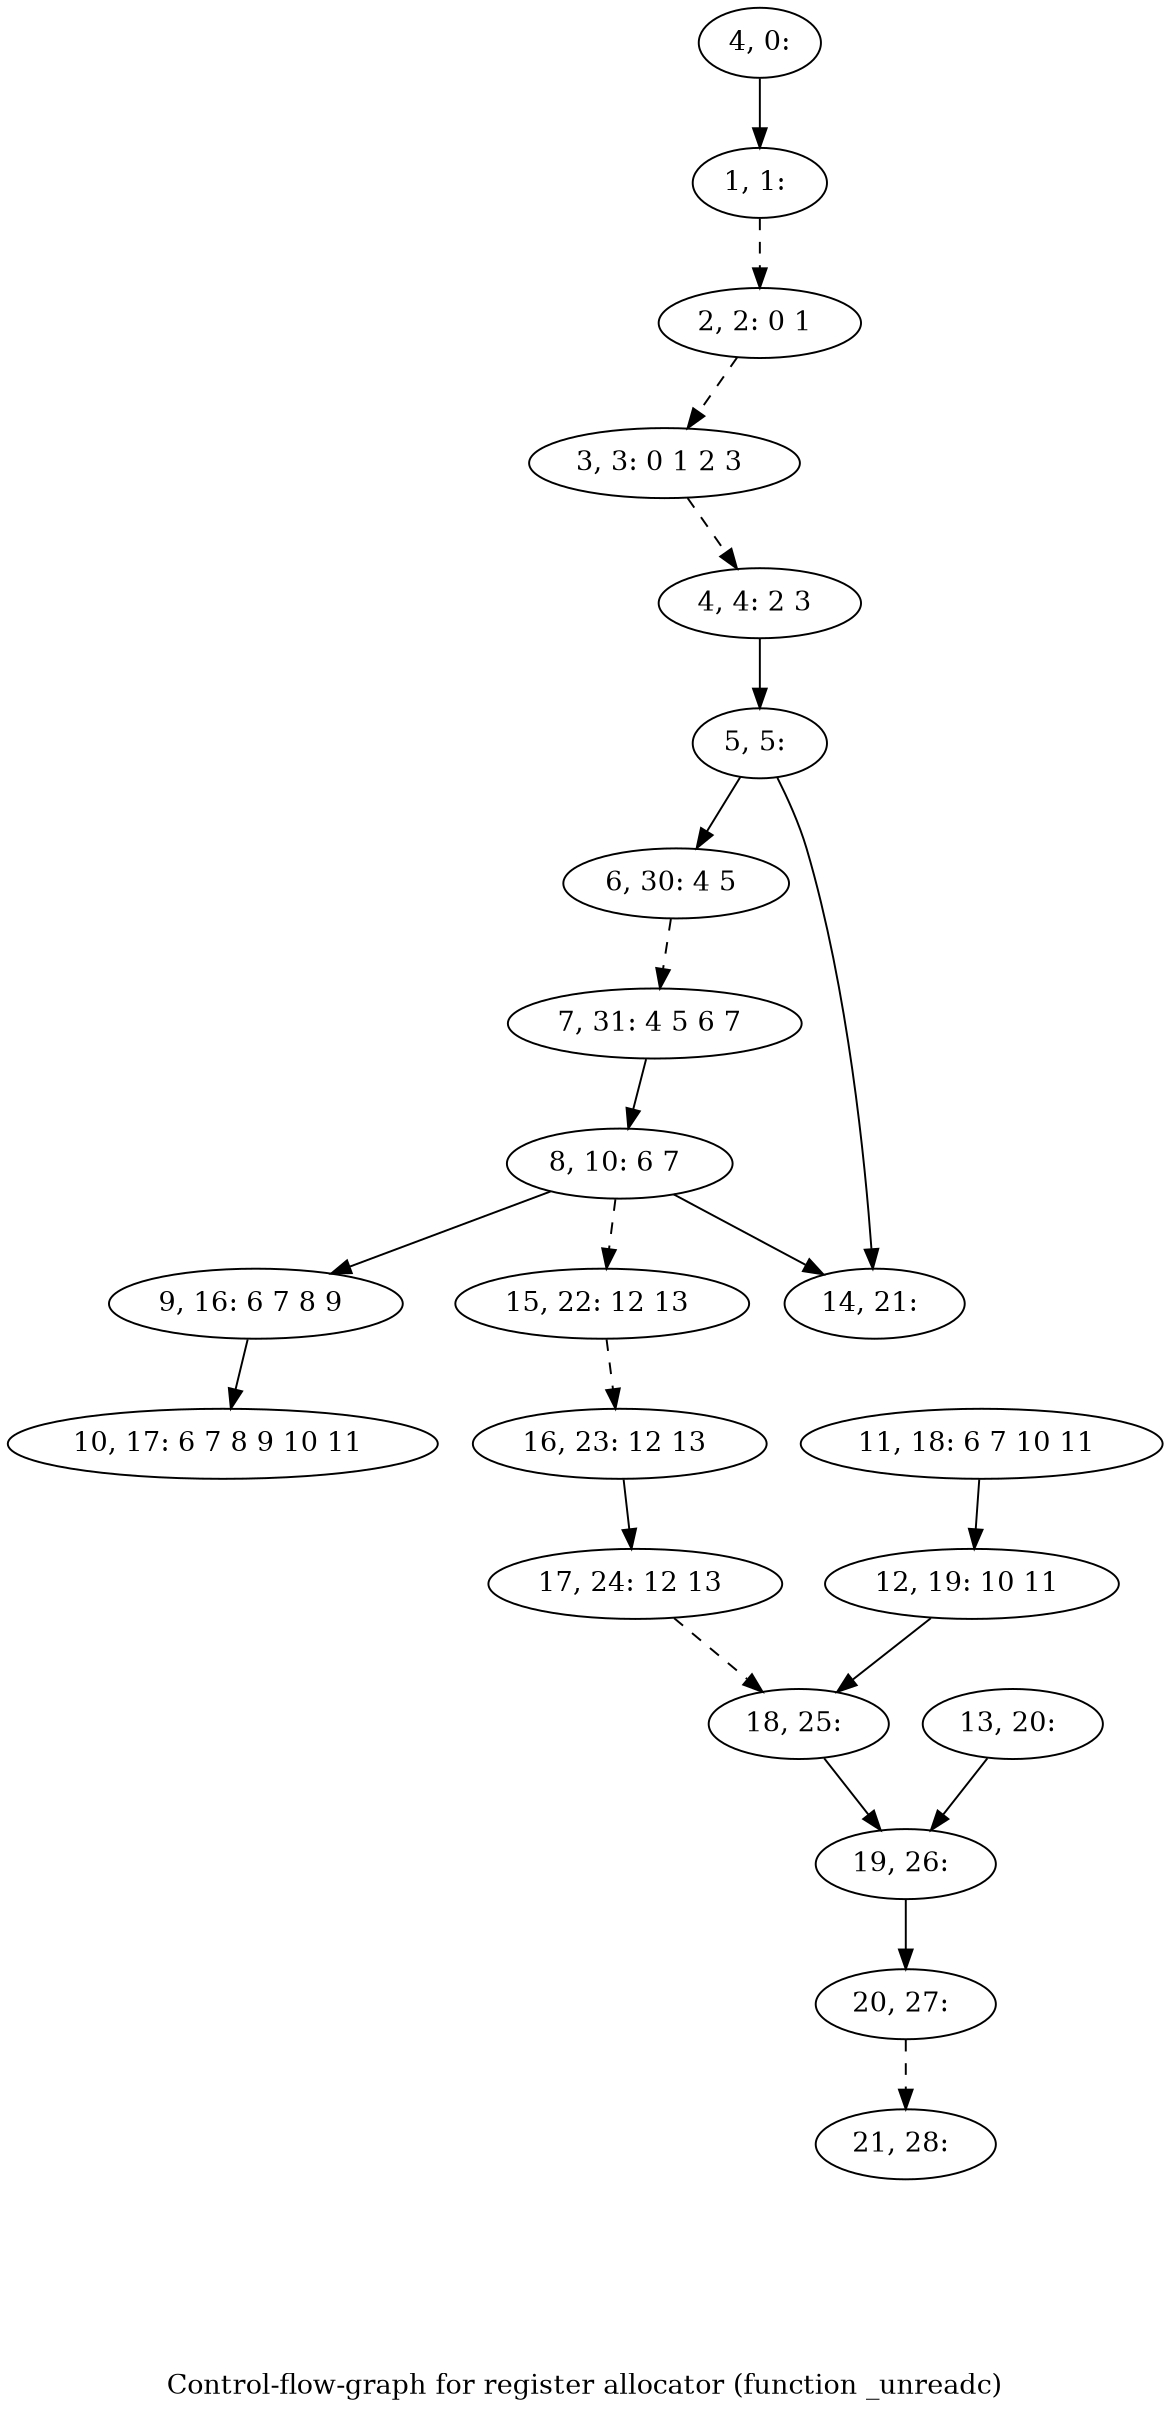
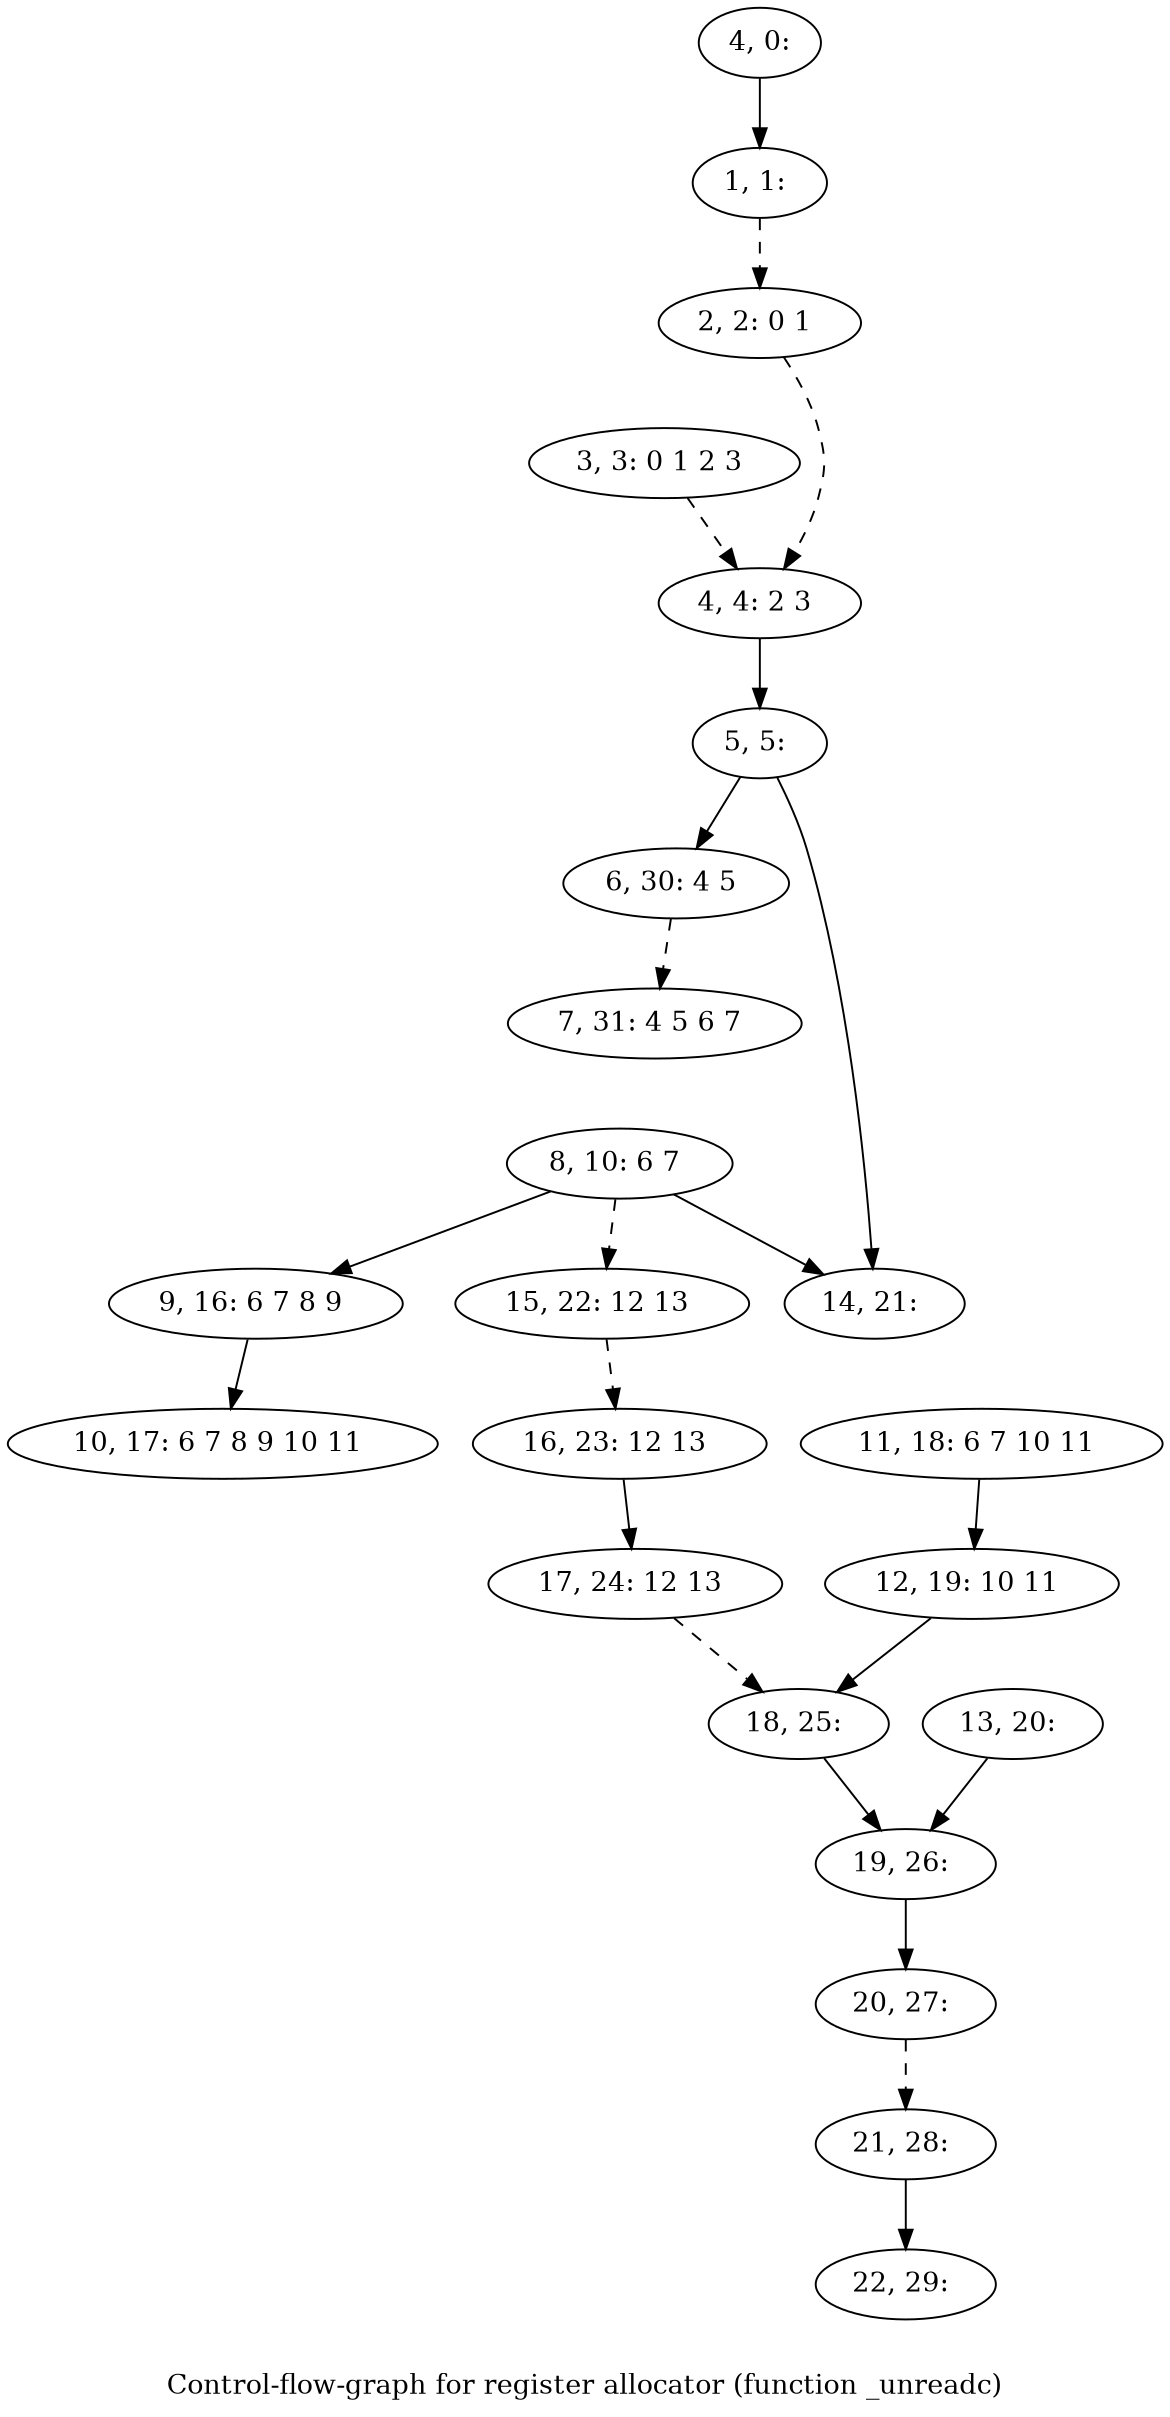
edge "2, 2: 0 1" -> "3, 3: 0 1 2 3": now "2, 2: 0 1" -> "4, 4: 2 3"
edge "7, 31: 4 5 6 7" -> "8, 10: 6 7": removed
node "22, 29:": added
